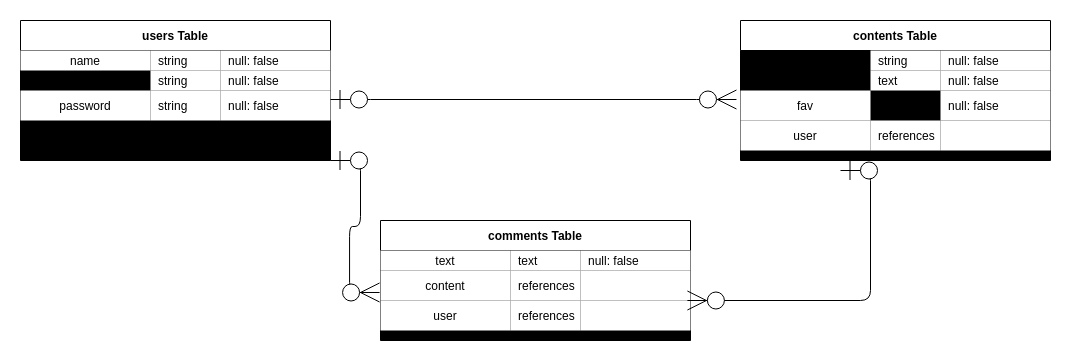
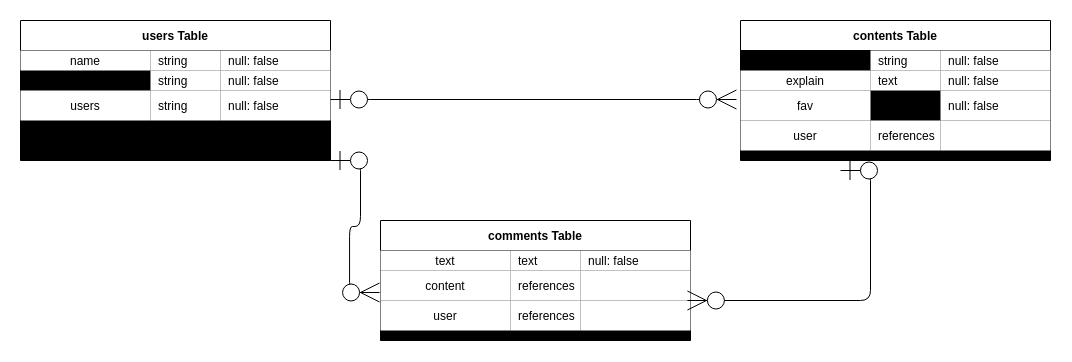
node "explain": added
node "password": label "password" -> "users"
